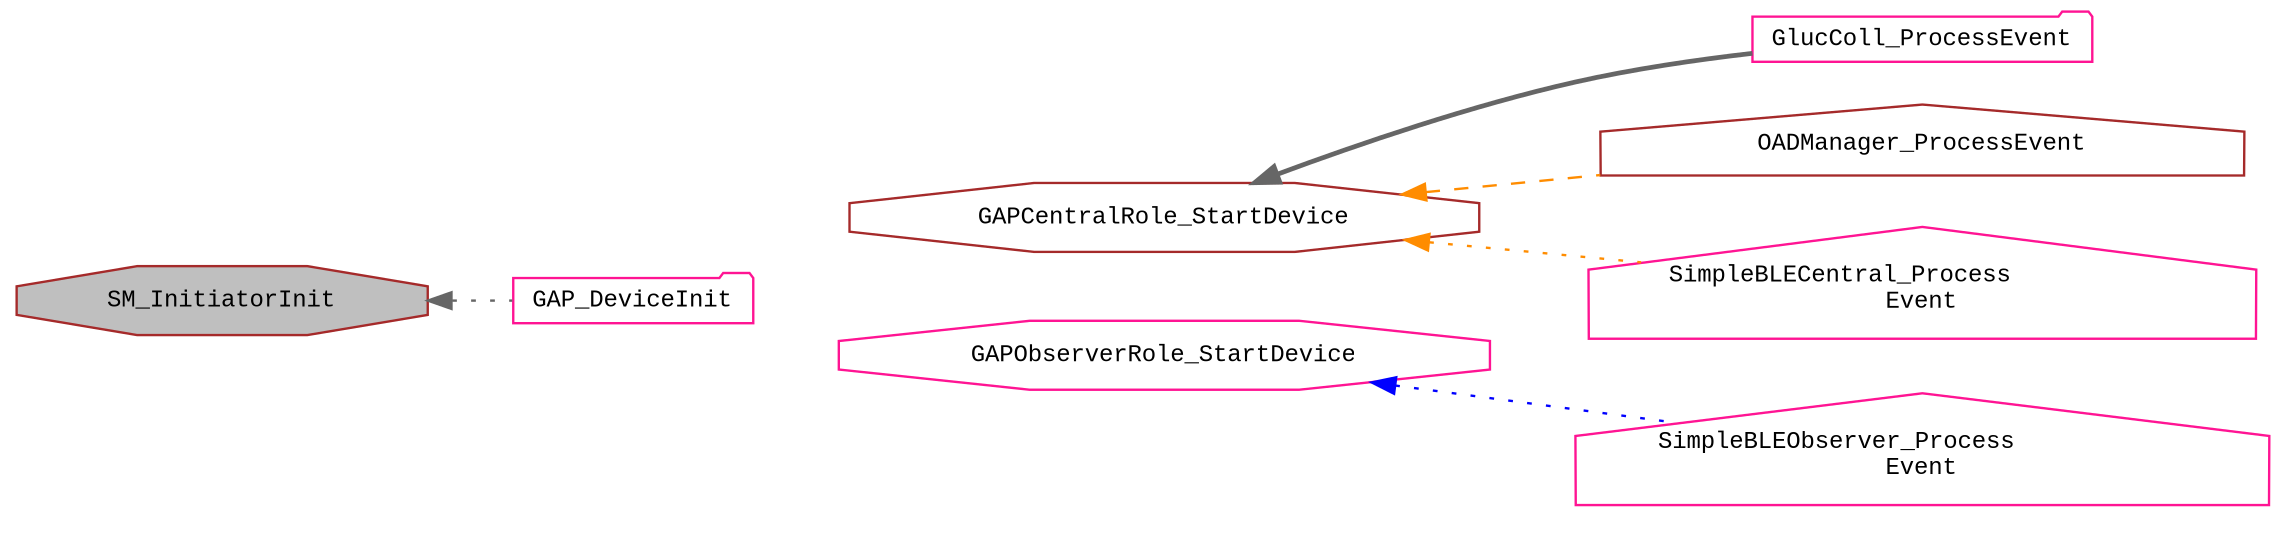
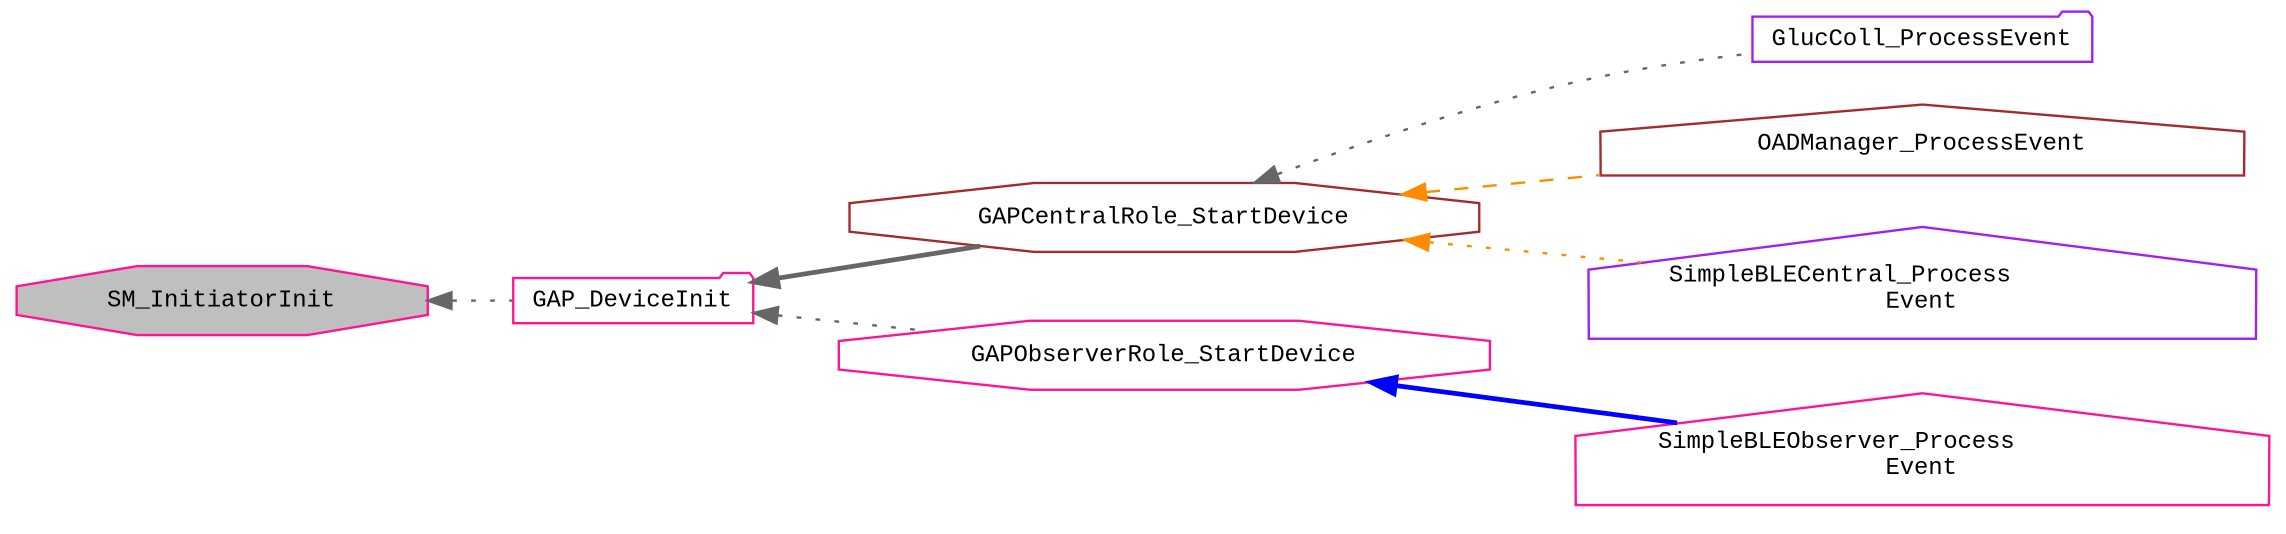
node "GlucColl_ProcessEvent": color deeppink -> purple
edge "GlucColl_ProcessEvent" -> "GAPCentralRole_StartDevice": style bold -> dotted
edge "GAPCentralRole_StartDevice" -> "GAP_DeviceInit": added
node "SimpleBLECentral_Process Event": color deeppink -> purple
node "SM_InitiatorInit": color brown -> deeppink
edge "GAPObserverRole_StartDevice" -> "GAP_DeviceInit": added
edge "SimpleBLEObserver_Process Event" -> "GAPObserverRole_StartDevice": style dotted -> bold
